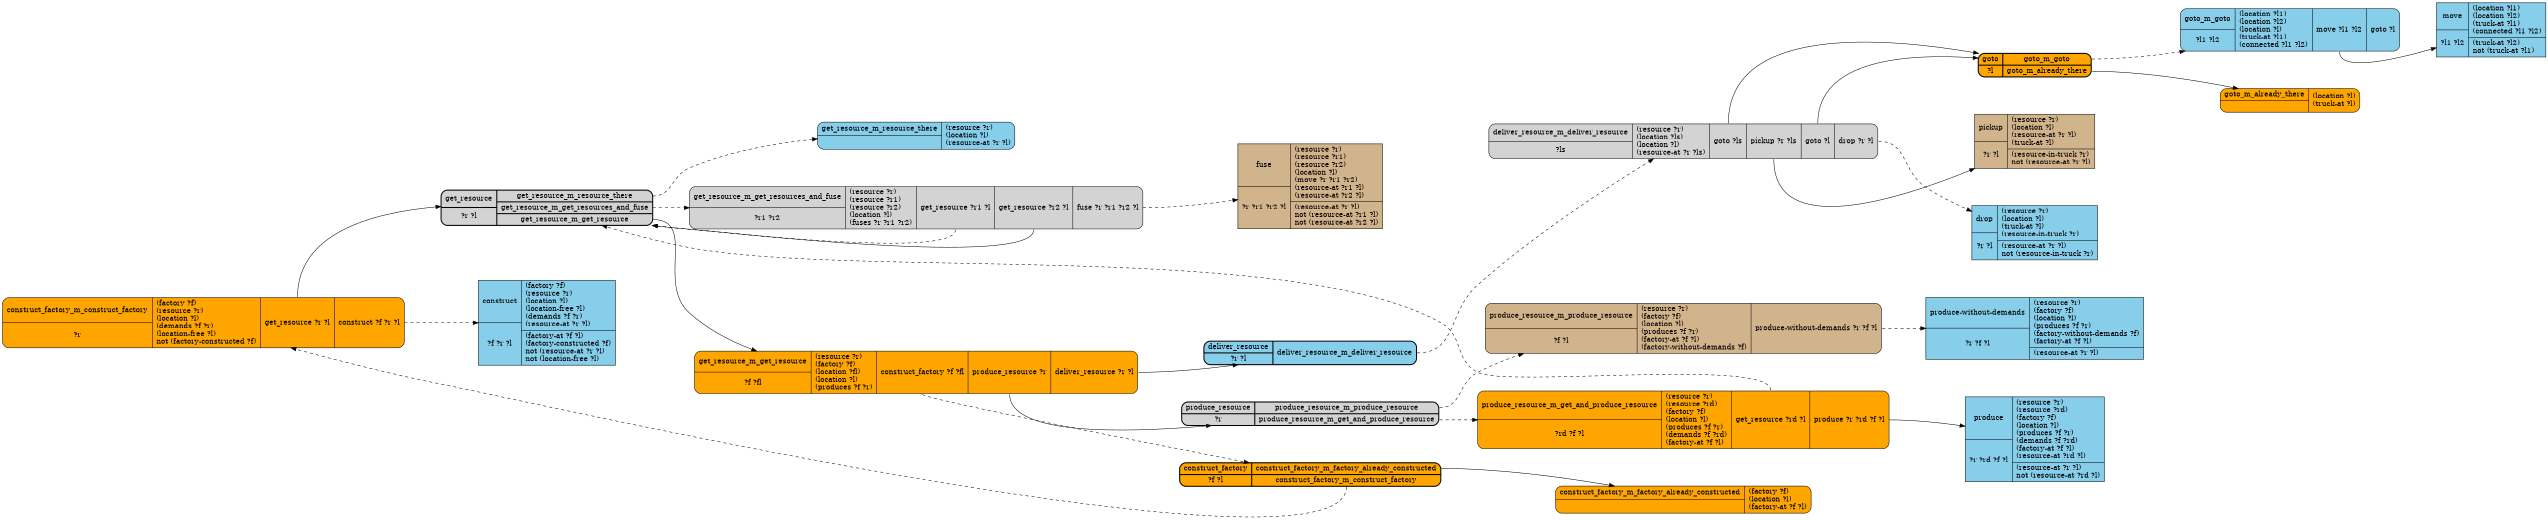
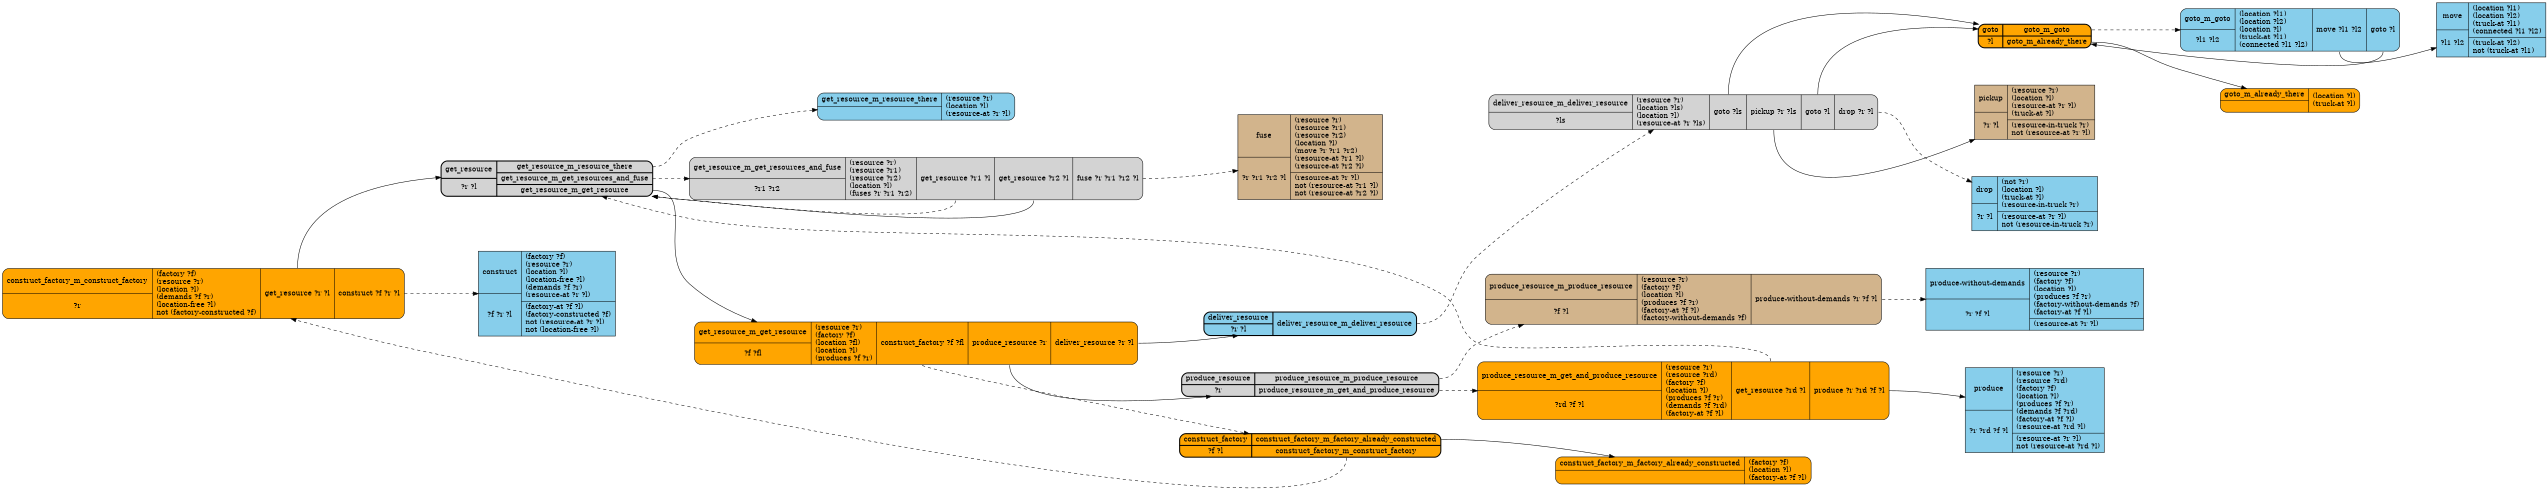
edge "goto_m_goto" -> "goto": added
node "drop": text "(resource ?r)" -> "(not ?r)"
